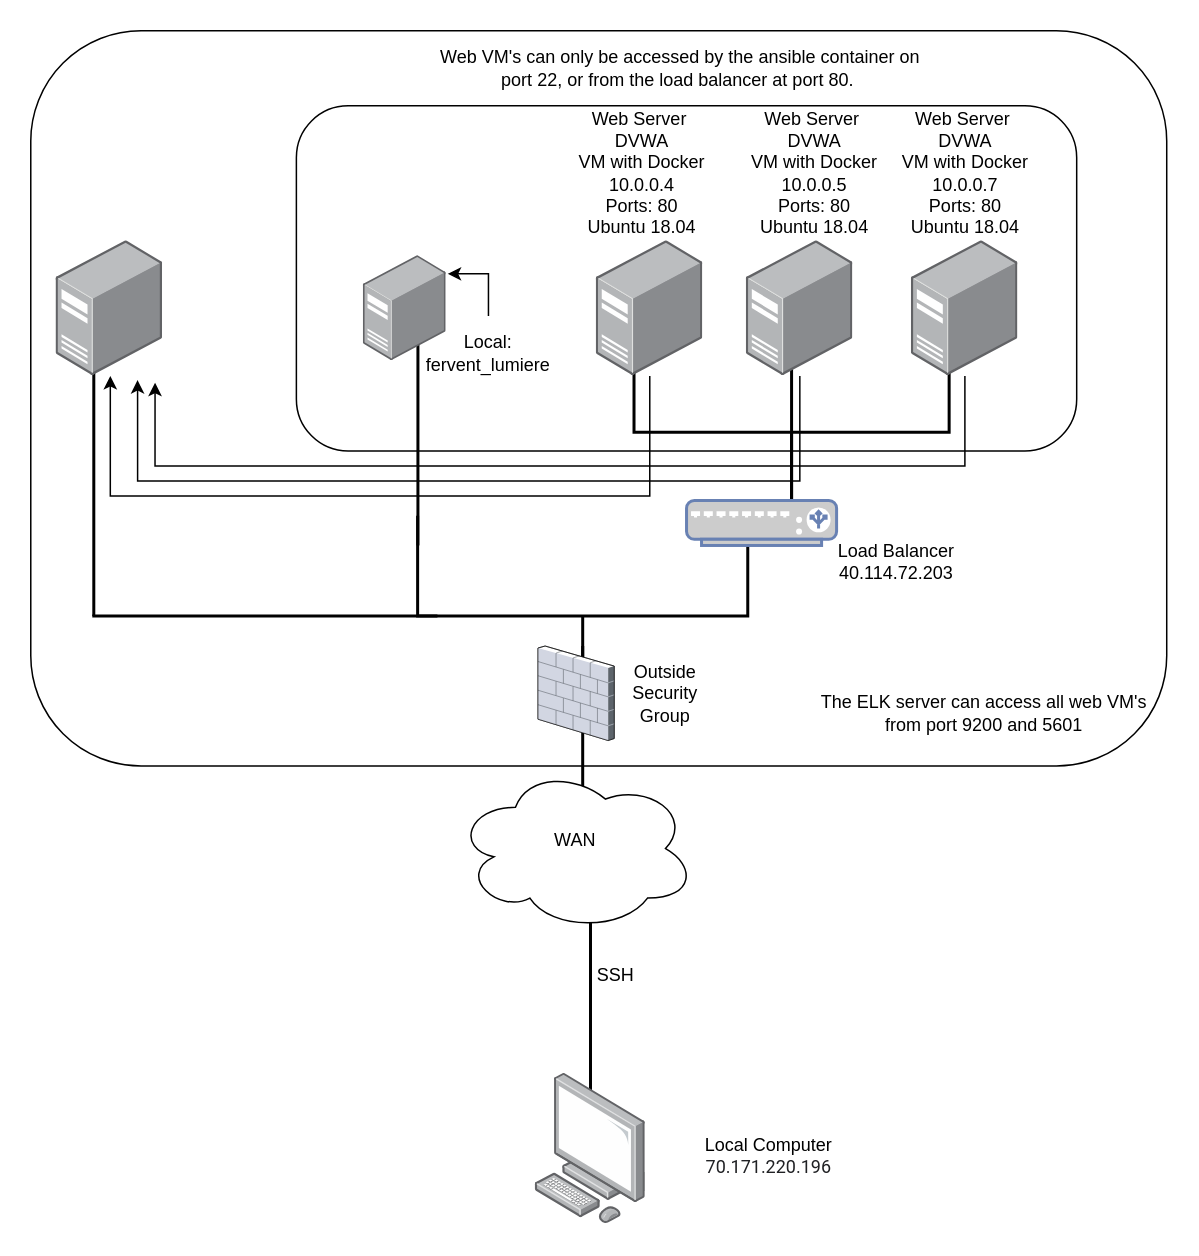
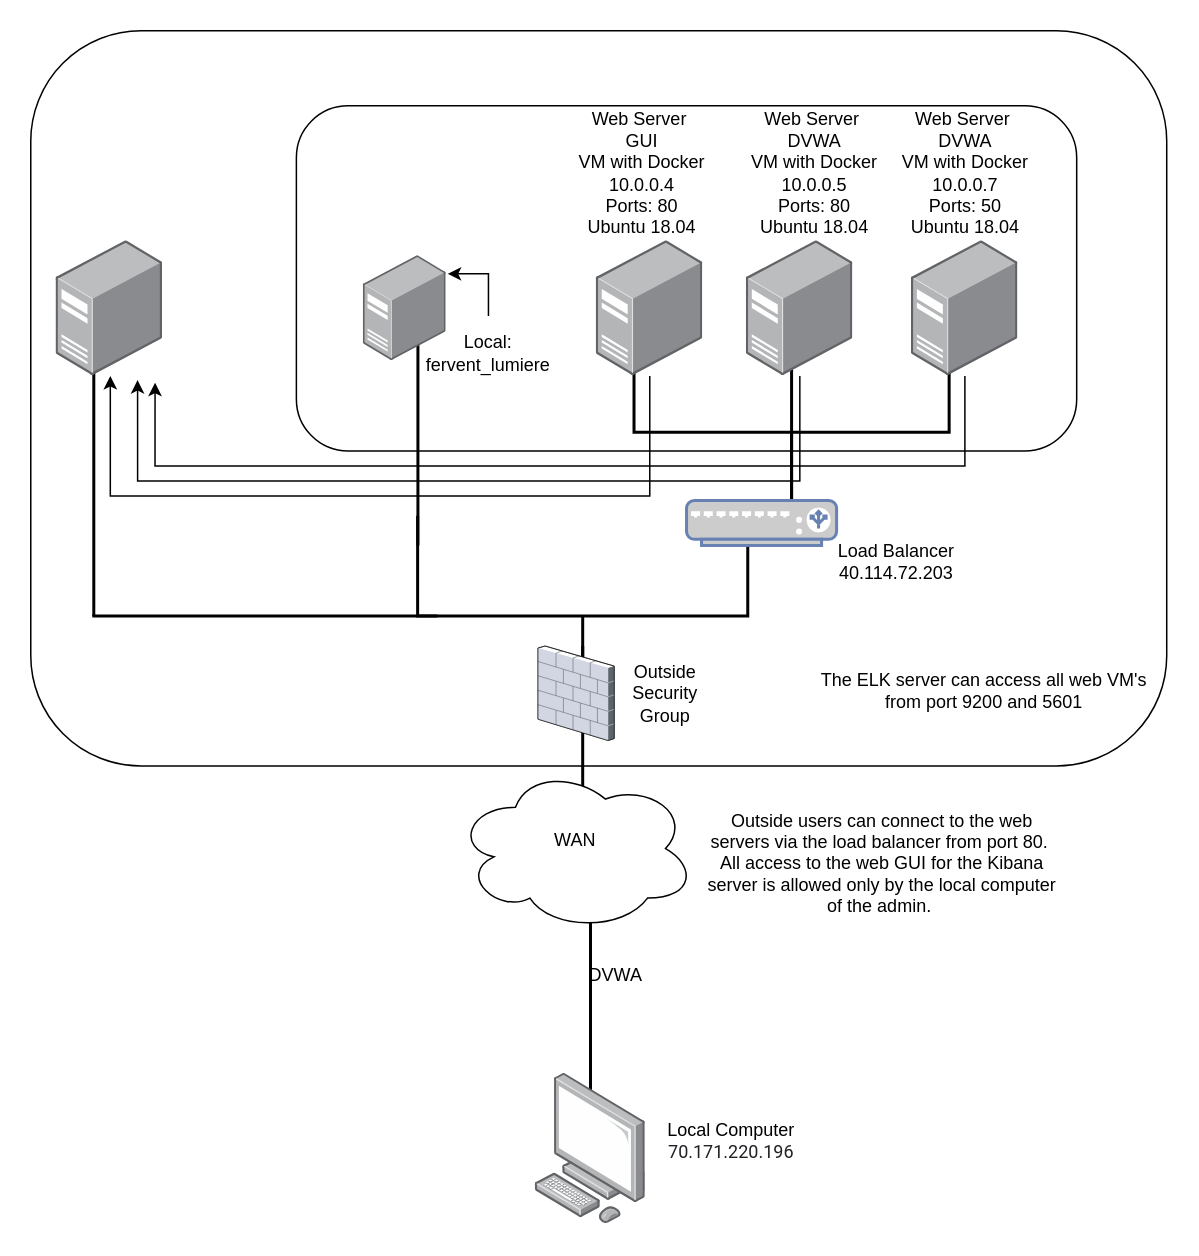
node "Web VM's can only be accessed by the ansible container on port 22, or from the load balancer at port 80.": removed
node "Web Server DVWA VM with Docker 10.0.0.4 Ports: 80 Ubuntu 18.04": label "Web Server DVWA VM with Docker 10.0.0.4 Ports: 80 Ubuntu 18.04" -> "Web Server GUI VM with Docker 10.0.0.4 Ports: 80 Ubuntu 18.04"
node "Web Server DVWA VM with Docker 10.0.0.7 Ports: 80 Ubuntu 18.04": label "Web Server DVWA VM with Docker 10.0.0.7 Ports: 80 Ubuntu 18.04" -> "Web Server DVWA VM with Docker 10.0.0.7 Ports: 50 Ubuntu 18.04"
node "The ELK server can access all web VM's from port 9200 and 5601": moved (983, 713) -> (983, 691)
node "Outside users can connect to the web servers via the load balancer from port 80. All access to the web GUI for the Kibana server is allowed only by the local computer of the admin.": added
node "SSH": label "SSH" -> "DVWA"
node "Local Computer 70.171.220.196": moved (769, 1156) -> (731, 1141)
